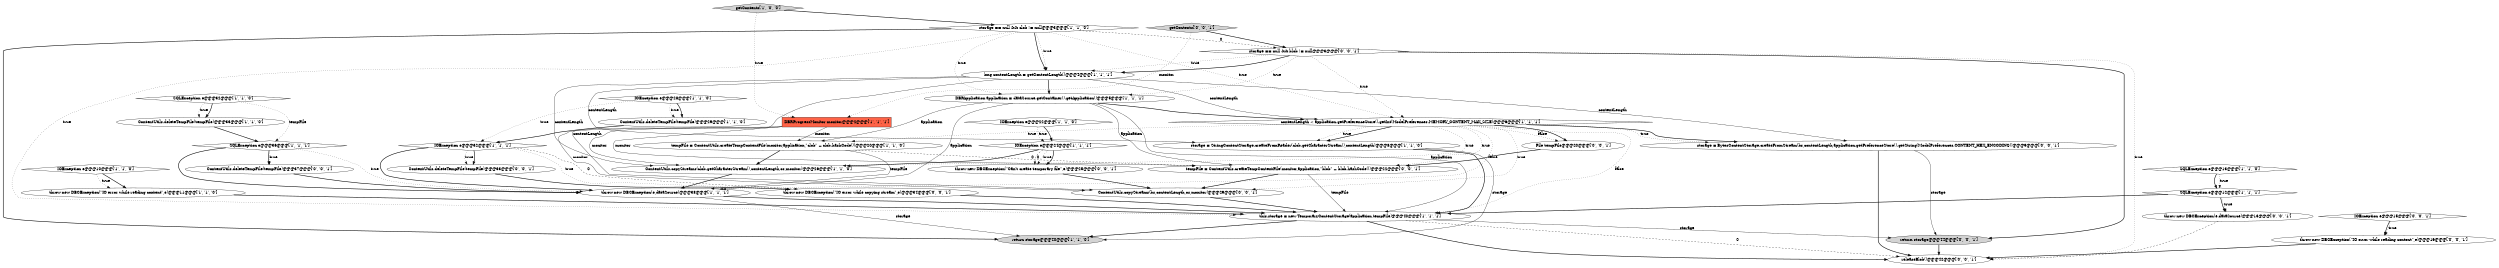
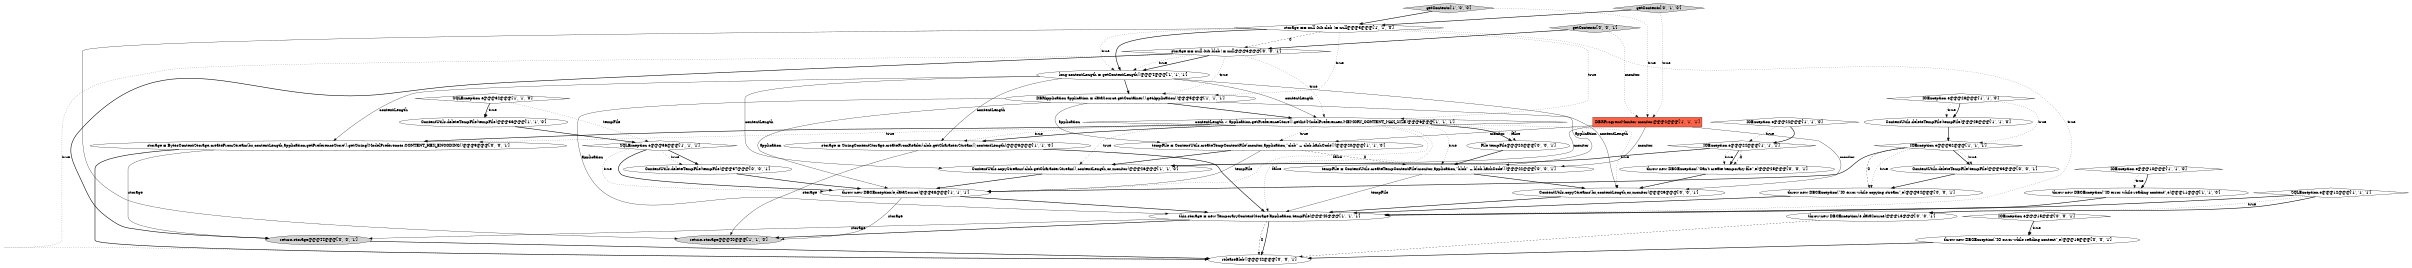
node "getContents['0', '1', '0']": added
edge "storage == null && clob != null@@@3@@@['1', '1', '0']" -> "return storage@@@40@@@['1', '1', '0']": style bold -> solid
node "SQLException e@@@13@@@['1', '1', '0']": removed
